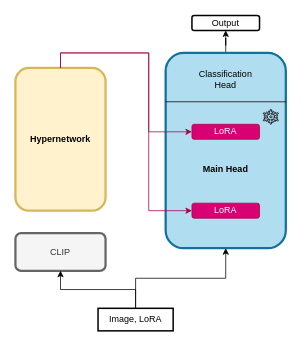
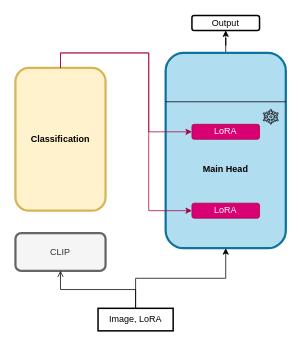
node "Classification Head": removed
node "Hypernetwork": label "Hypernetwork" -> "Classification"
edge "Image, LoRA" -> "CLIP": arrowhead classic -> open
